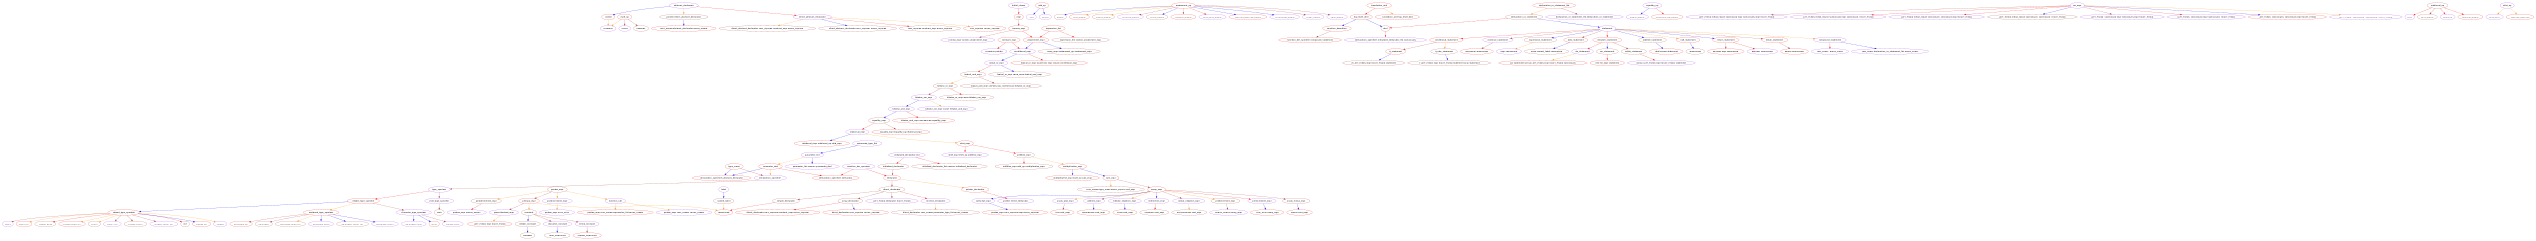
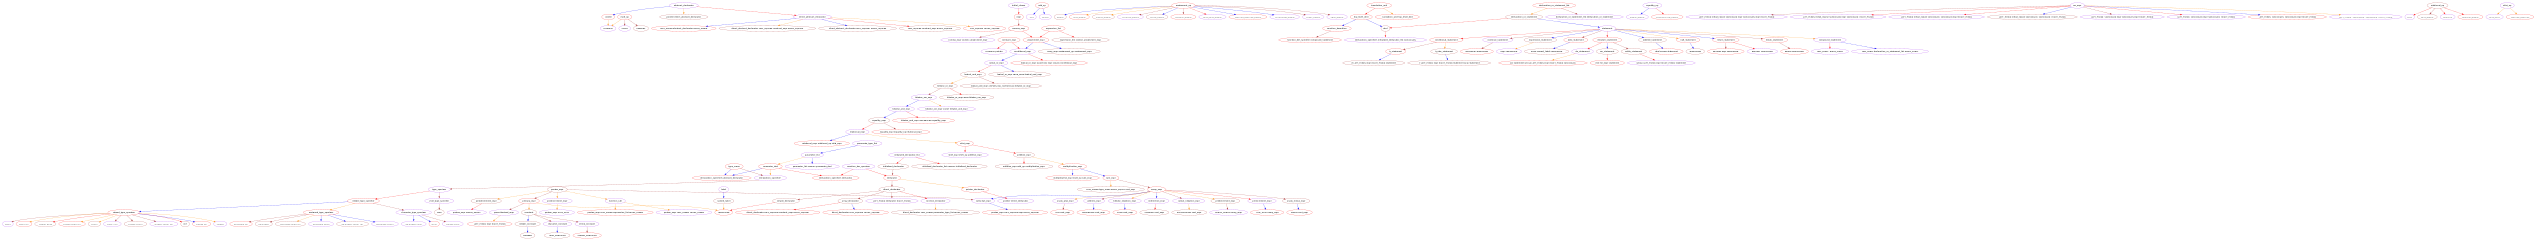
edge "pointer direct_abstract_declarator" -> "LEFT_PAREN abstract_declarator RIGHT_PAREN": now "direct_abstract_declarator" -> "LEFT_PAREN abstract_declarator RIGHT_PAREN"
edge "postfix_expr" -> "subscript_expr": added
